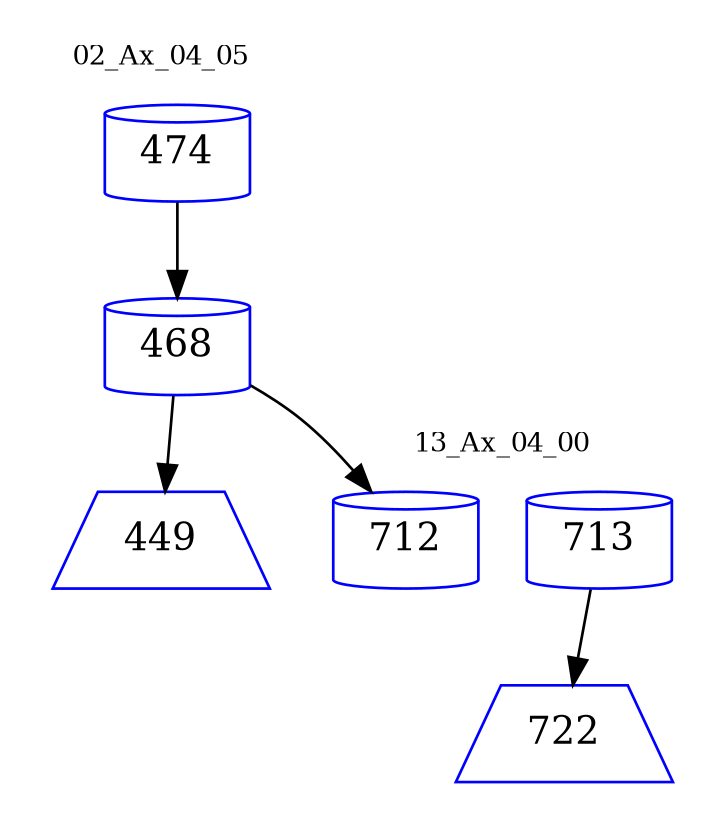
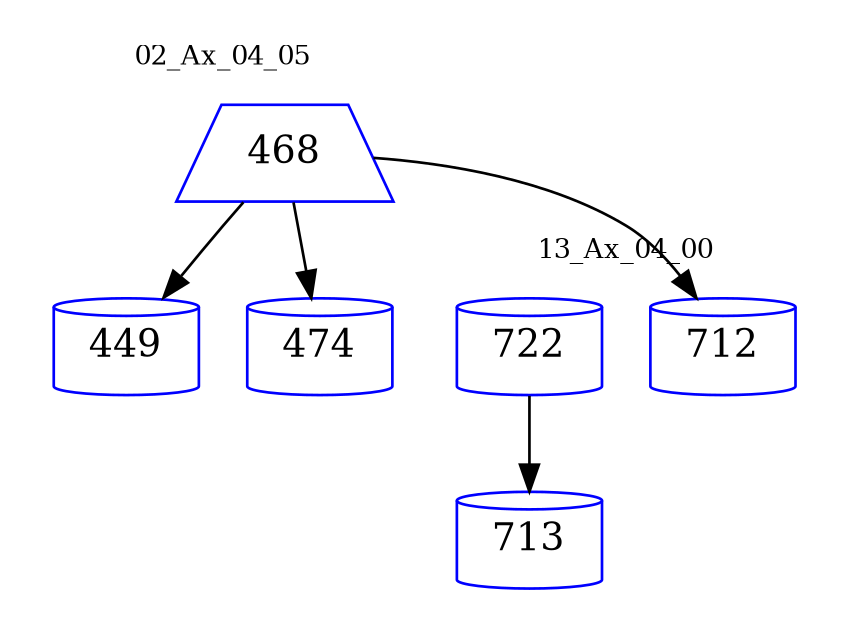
edge "474" -> "468": reversed
node "468": shape cylinder -> trapezium
node "449": shape trapezium -> cylinder
edge "713" -> "722": reversed
node "722": shape trapezium -> cylinder
